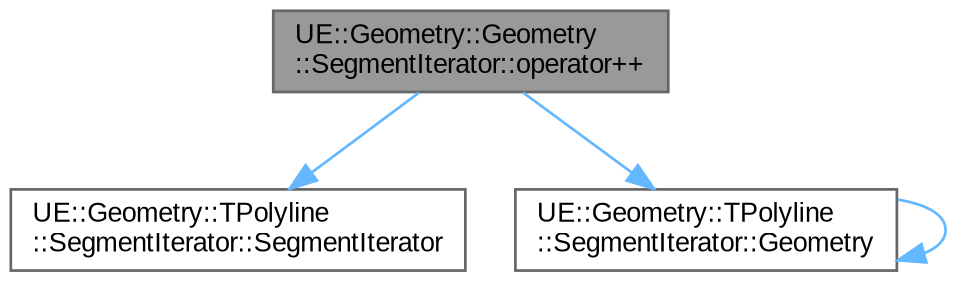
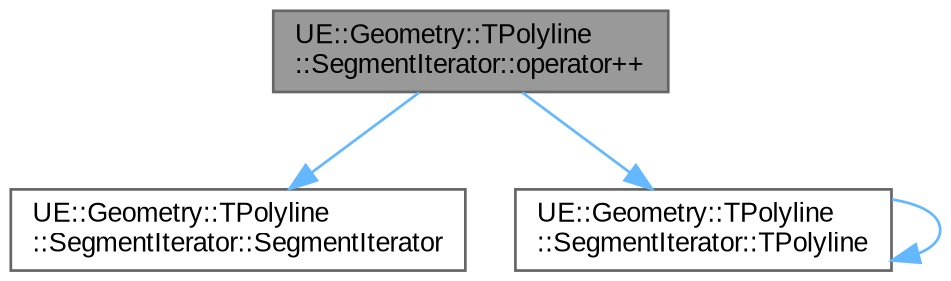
node "UE::Geometry::Geometry ::SegmentIterator::operator++": label "UE::Geometry::Geometry ::SegmentIterator::operator++" -> "UE::Geometry::TPolyline ::SegmentIterator::operator++"
node "UE::Geometry::TPolyline ::SegmentIterator::Geometry": label "UE::Geometry::TPolyline ::SegmentIterator::Geometry" -> "UE::Geometry::TPolyline ::SegmentIterator::TPolyline"
